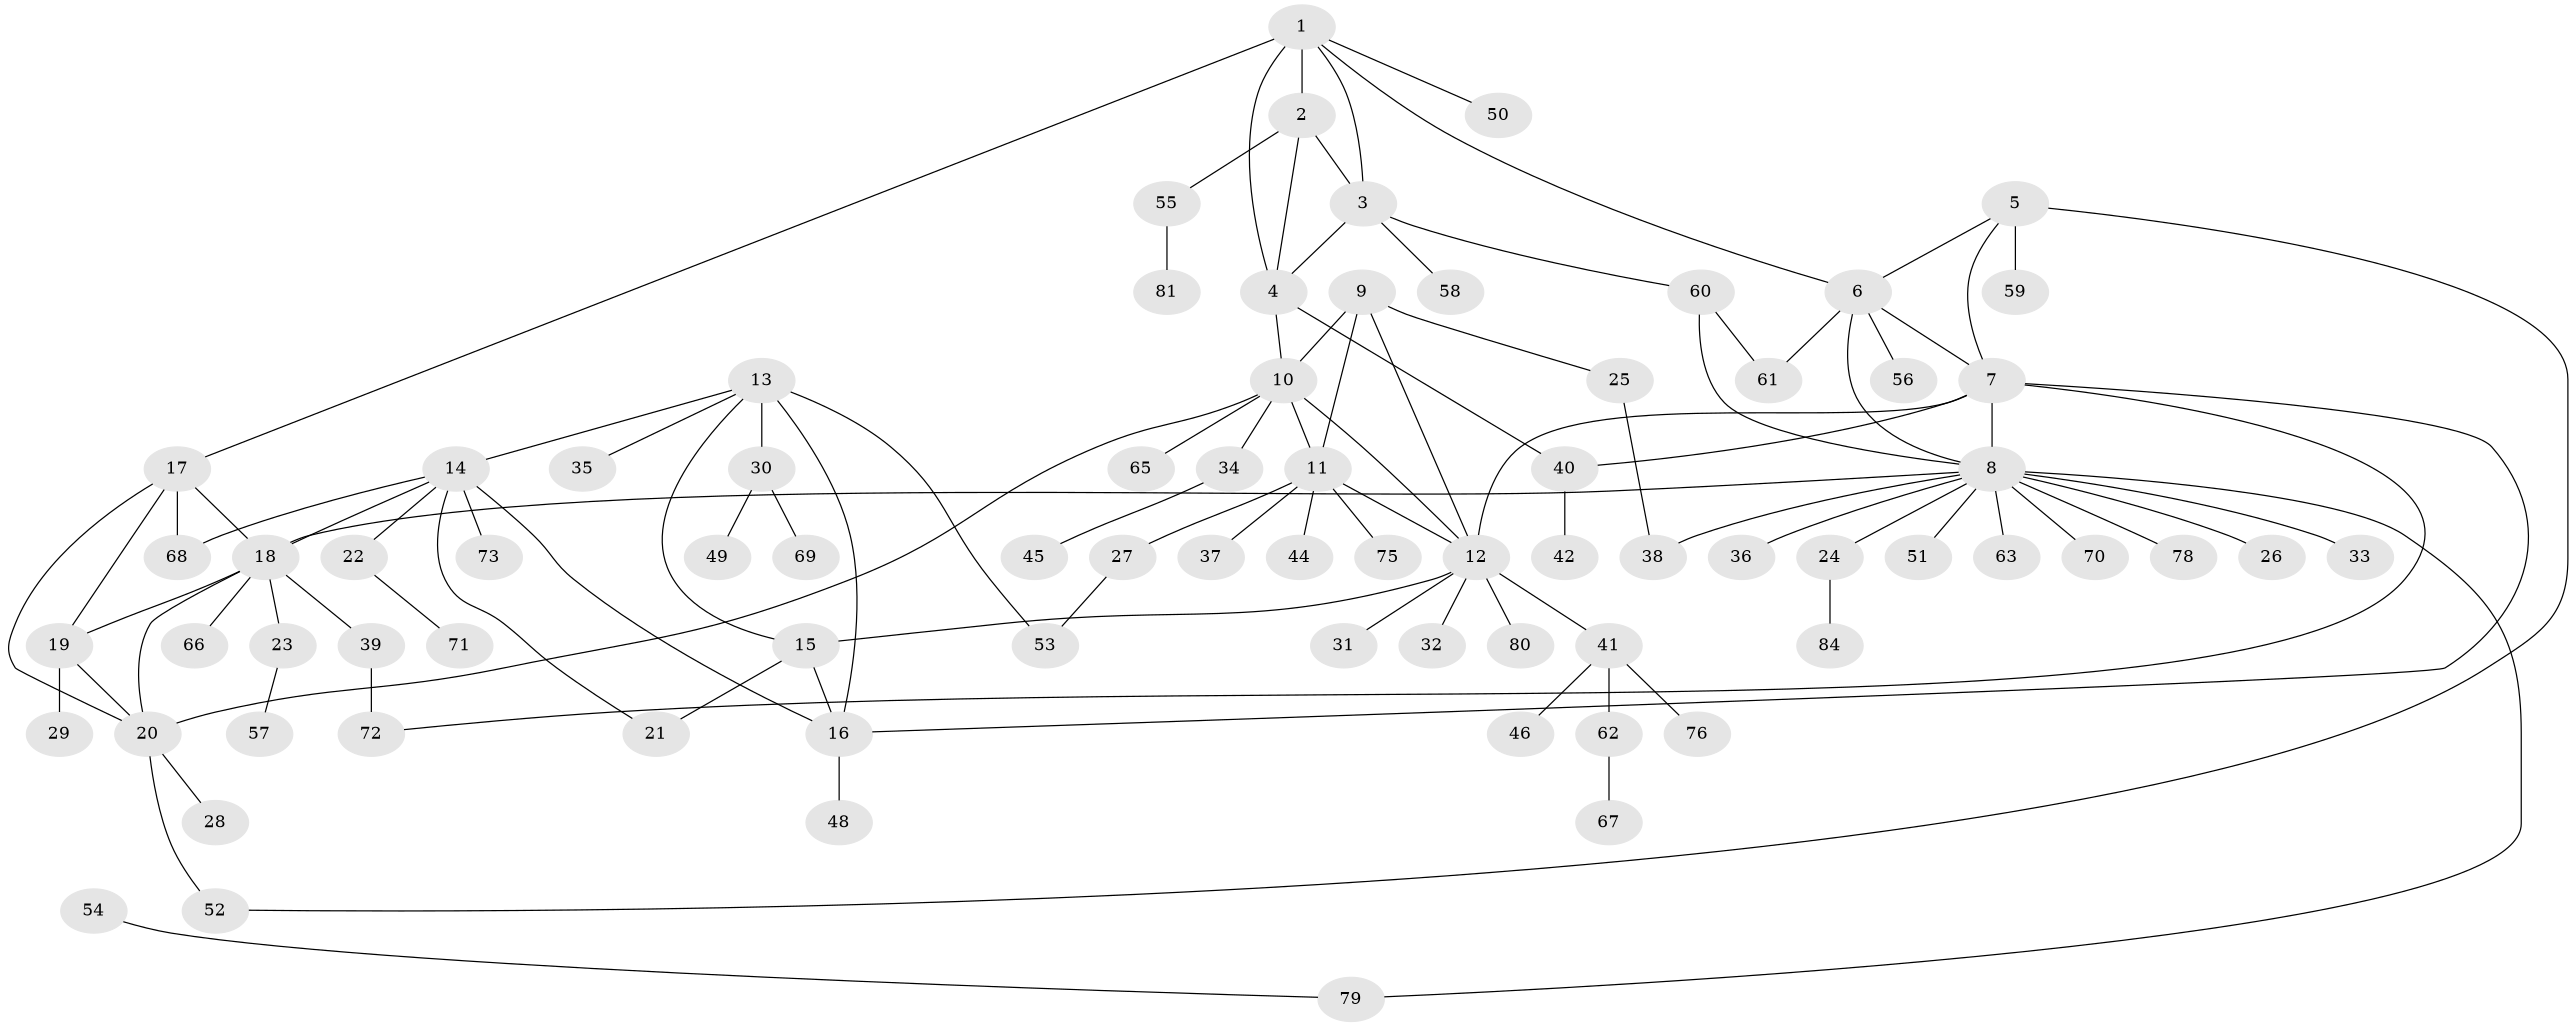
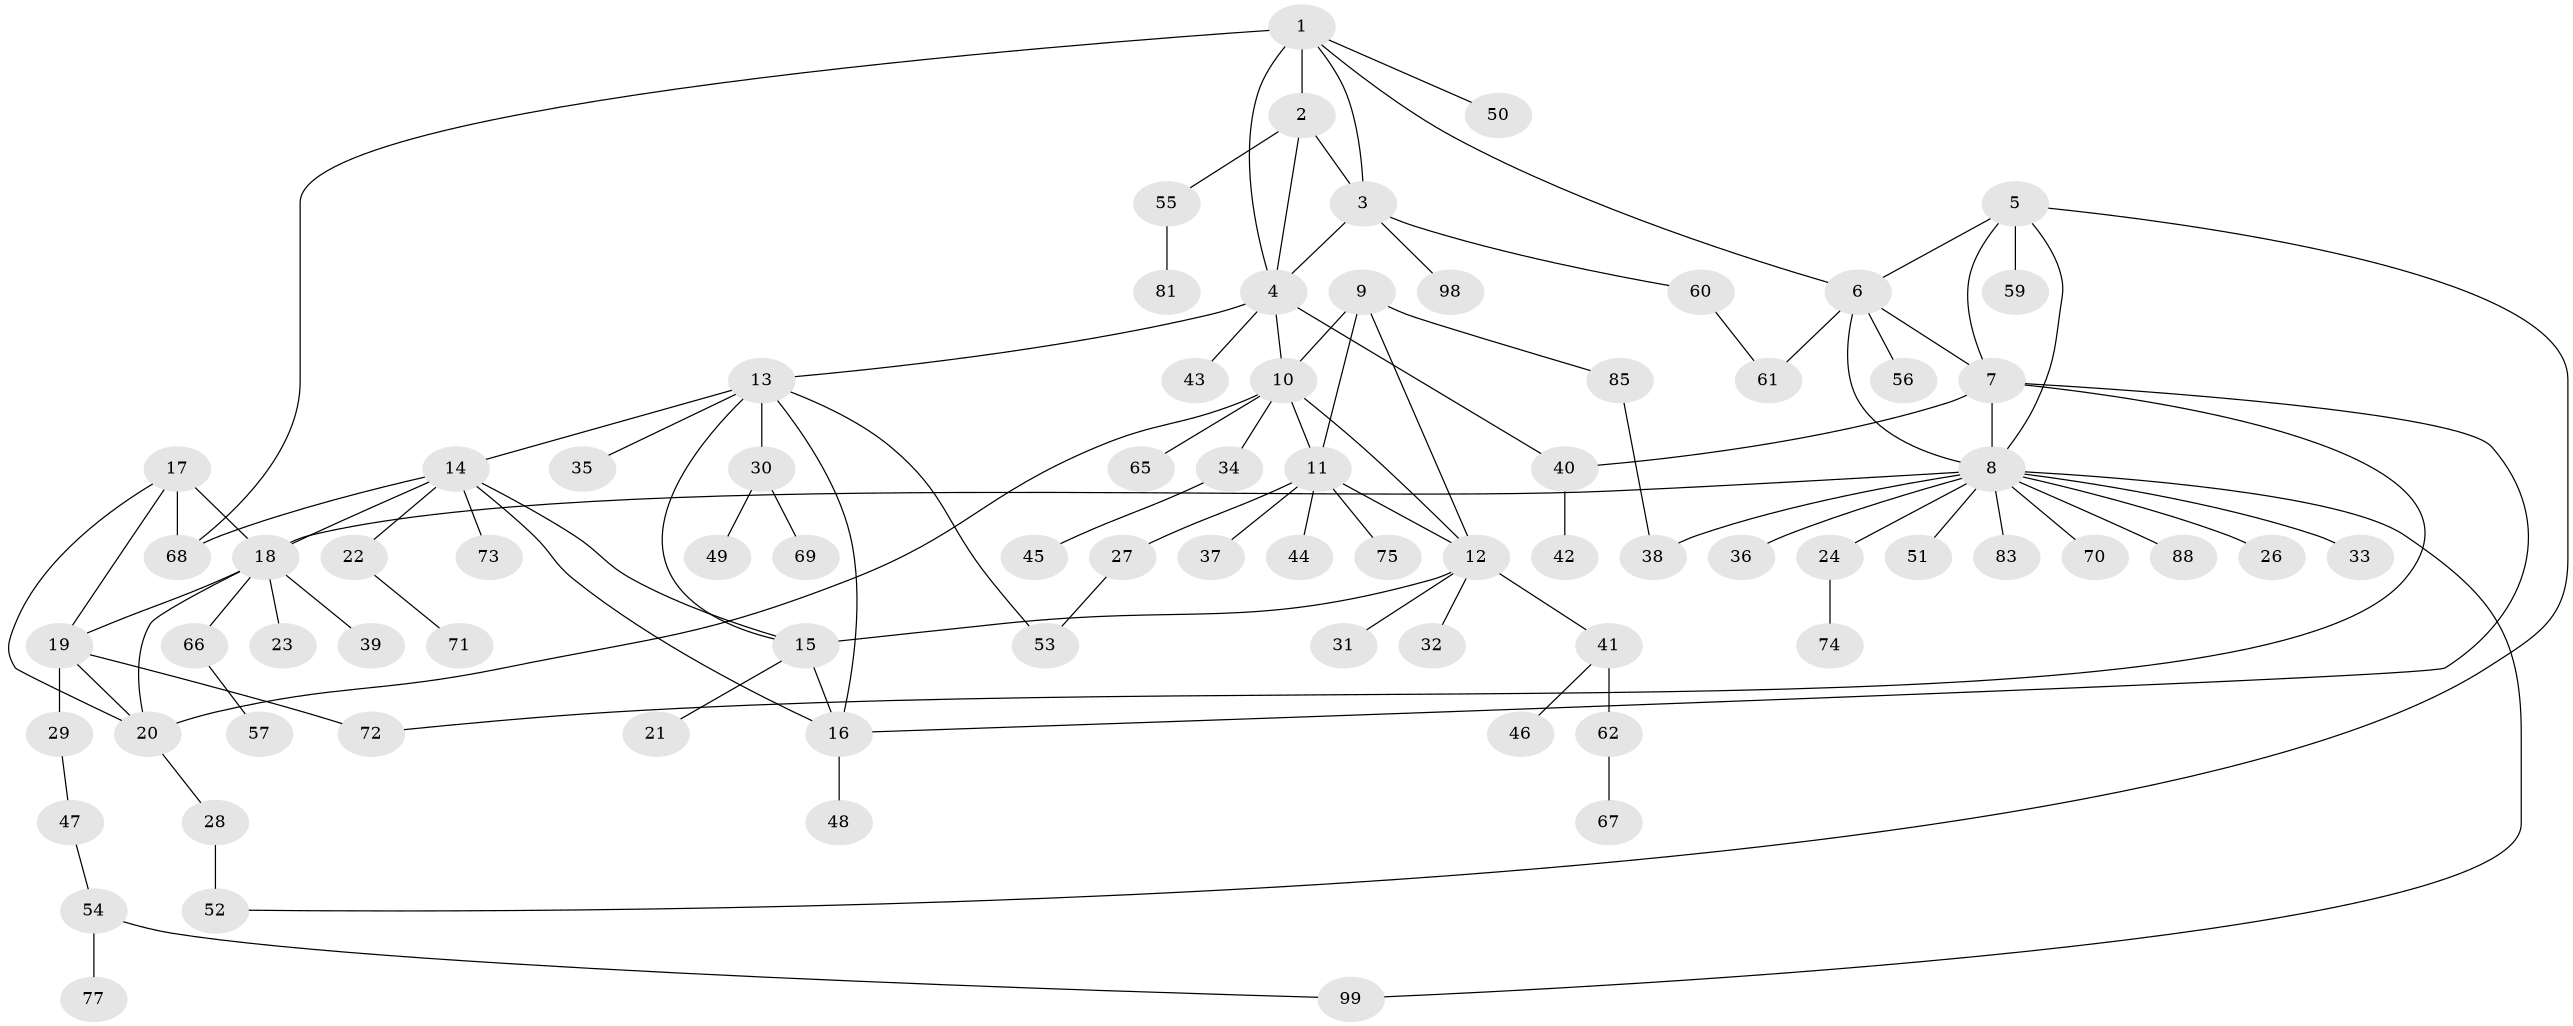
edge "1" -- "17": now "1" -- "68"
node "58": label "58" -> "98"
edge "4" -- "13": added
node "43": added
node "25": label "25" -> "85"
edge "7" -- "12": removed
edge "60" -- "8": now "5" -- "8"
node "63": label "63" -> "83"
node "78": label "78" -> "88"
edge "14" -- "21": now "14" -- "15"
node "80": removed
node "84": label "84" -> "74"
edge "23" -- "57": now "66" -- "57"
edge "39" -- "72": now "19" -- "72"
node "76": removed
node "47": added
edge "20" -- "52": now "28" -- "52"
node "77": added
node "79": label "79" -> "99"
